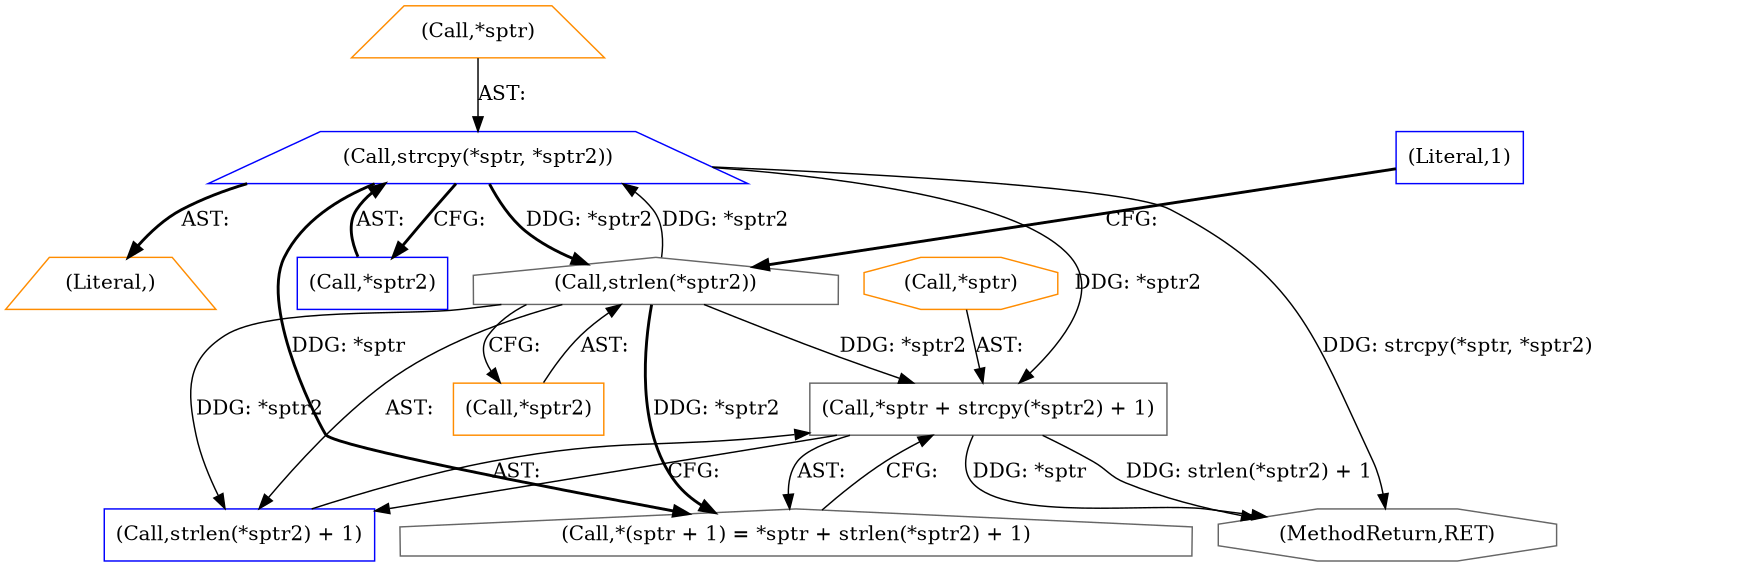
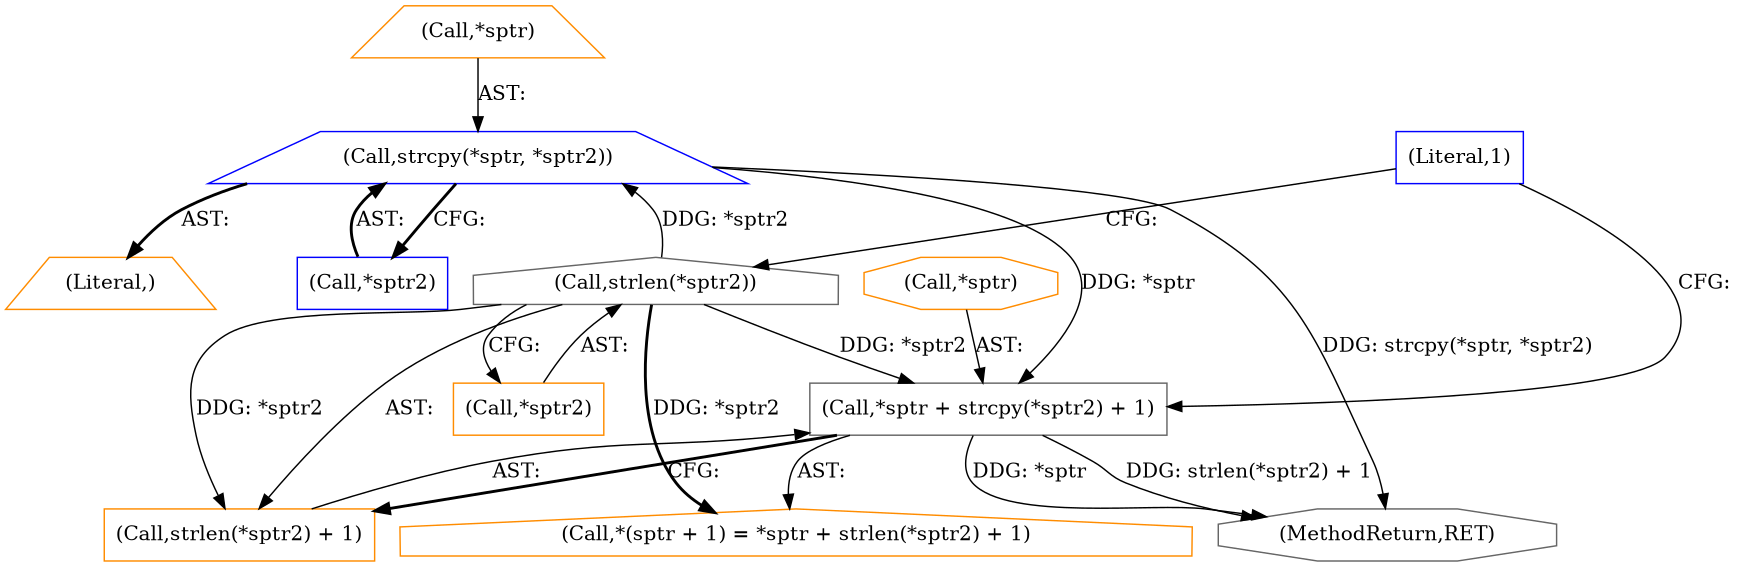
edge "(Literal,1)" -> "(Call,strlen(*sptr2))": style bold -> solid
edge "(Call,strcpy(*sptr, *sptr2))" -> "(Call,strlen(*sptr2))": removed, label "DDG: *sptr2"
edge "(Call,strcpy(*sptr, *sptr2))" -> "(Call,*sptr + strcpy(*sptr2) + 1)": label "DDG: *sptr2" -> "DDG: *sptr"
edge "(Call,strcpy(*sptr, *sptr2))" -> "(Call,*(sptr + 1) = *sptr + strlen(*sptr2) + 1)": removed, label "DDG: *sptr"
edge "(Call,*sptr + strcpy(*sptr2) + 1)" -> "(Call,strlen(*sptr2) + 1)": style solid -> bold
edge "(Call,*(sptr + 1) = *sptr + strlen(*sptr2) + 1)" -> "(Call,*sptr + strcpy(*sptr2) + 1)": now "(Literal,1)" -> "(Call,*sptr + strcpy(*sptr2) + 1)"
node "(Call,strlen(*sptr2) + 1)": color blue -> darkorange
node "(Call,*(sptr + 1) = *sptr + strlen(*sptr2) + 1)": color gray40 -> darkorange
